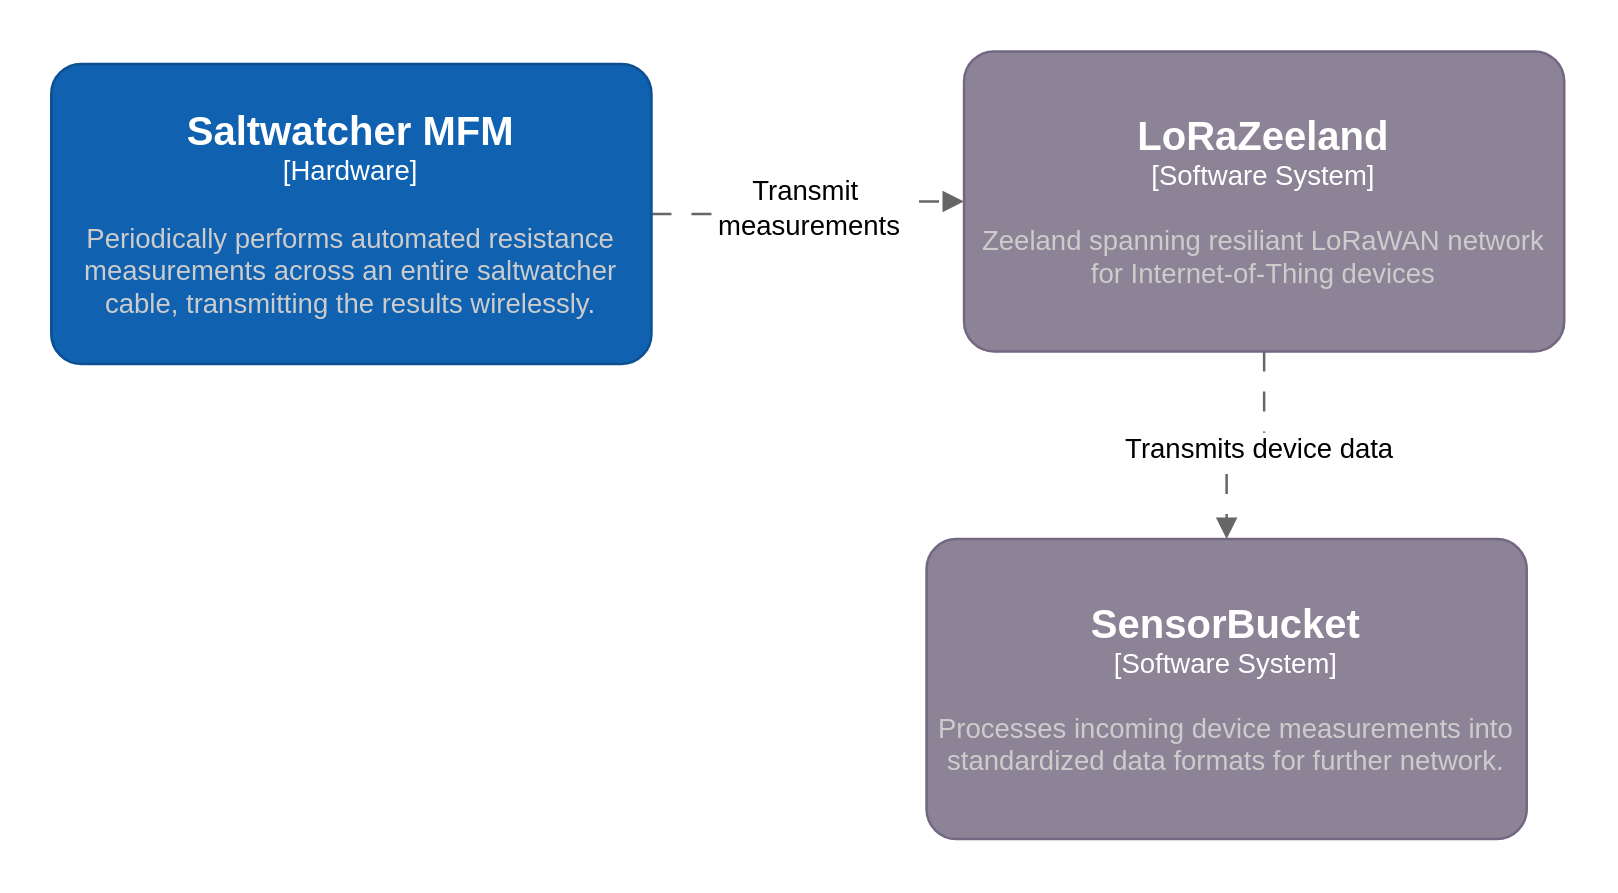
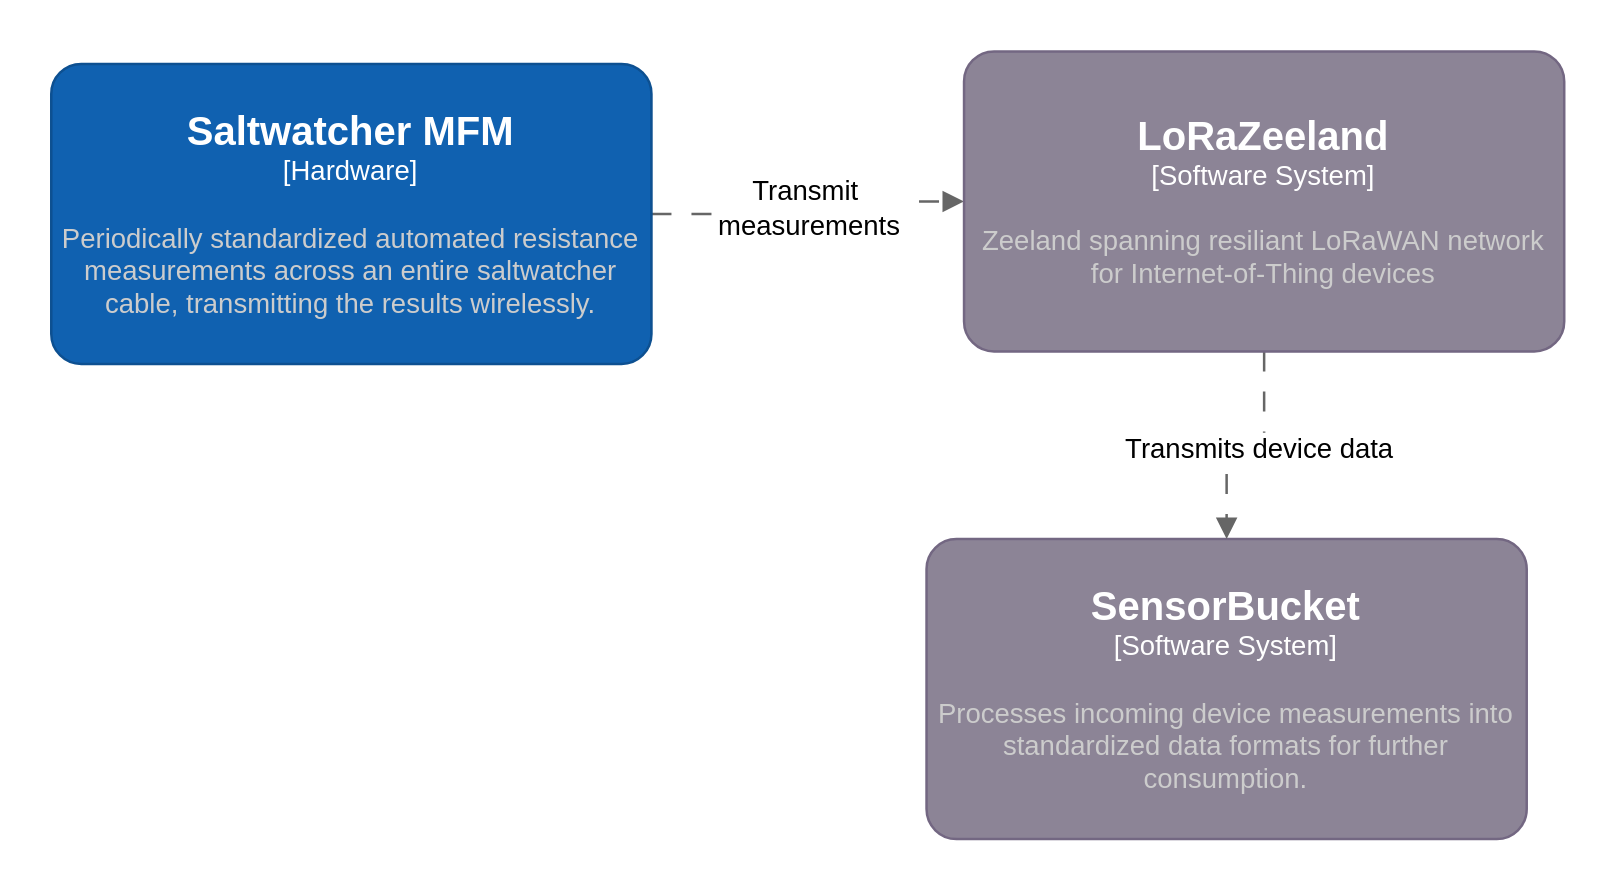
node "Saltwatcher MFM [Hardware] Periodically performs automated resistance measurements across an entire saltwatcher cable, transmitting the results wirelessly.": label "Saltwatcher MFM [Hardware] Periodically performs automated resistance measurements across an entire saltwatcher cable, transmitting the results wirelessly." -> "Saltwatcher MFM [Hardware] Periodically standardized automated resistance measurements across an entire saltwatcher cable, transmitting the results wirelessly."
node "SensorBucket [Software System] Processes incoming device measurements into standardized data formats for further network.": label "SensorBucket [Software System] Processes incoming device measurements into standardized data formats for further network." -> "SensorBucket [Software System] Processes incoming device measurements into standardized data formats for further consumption."
